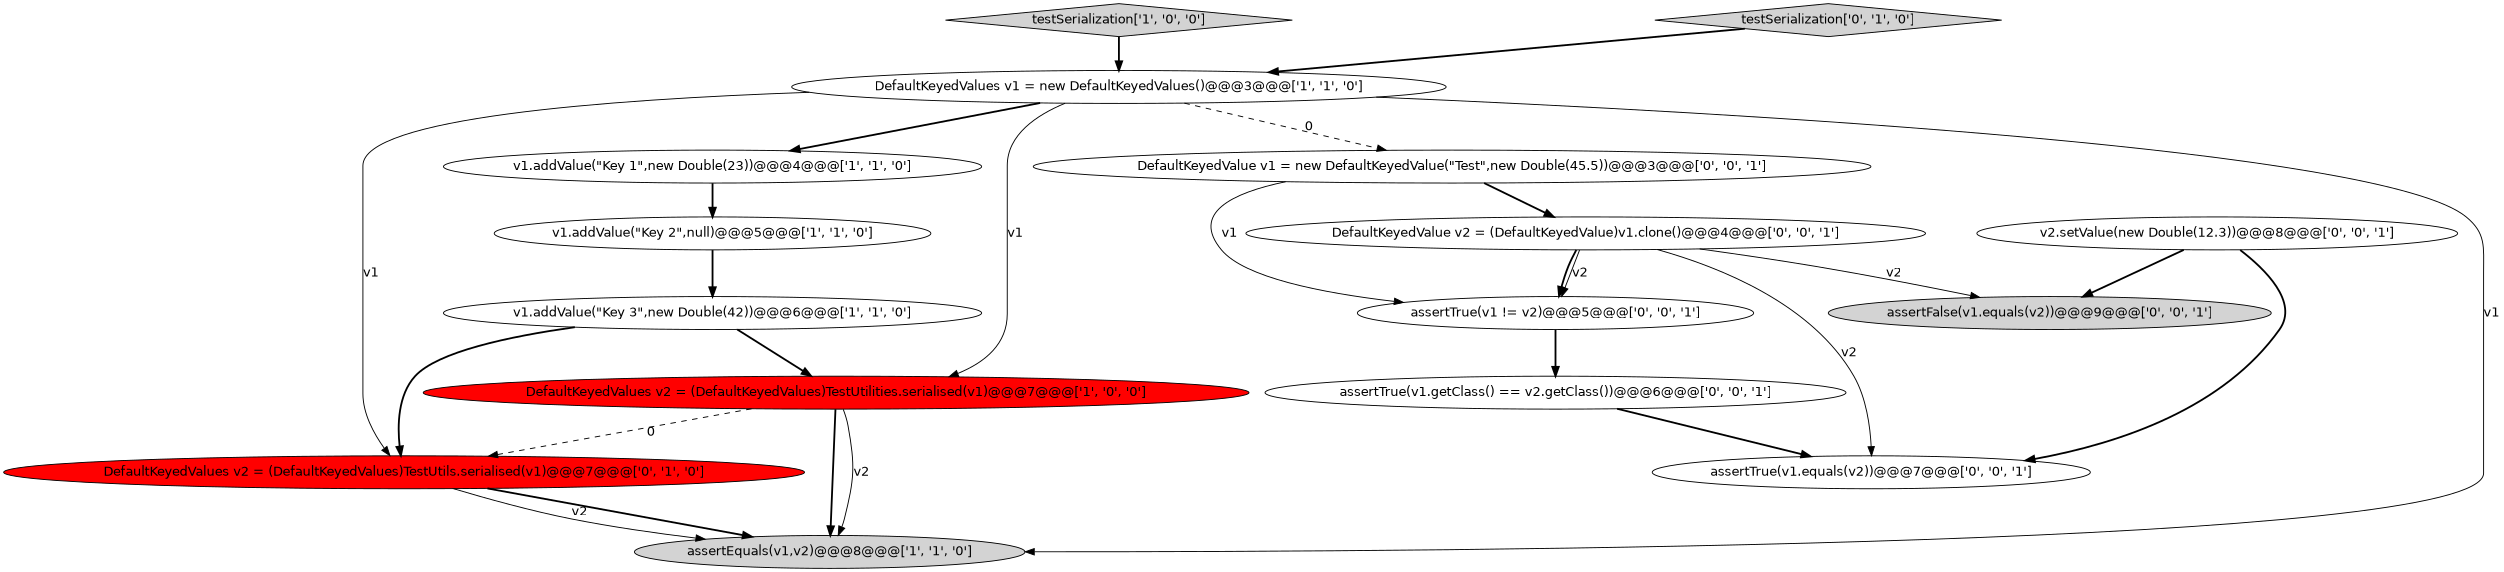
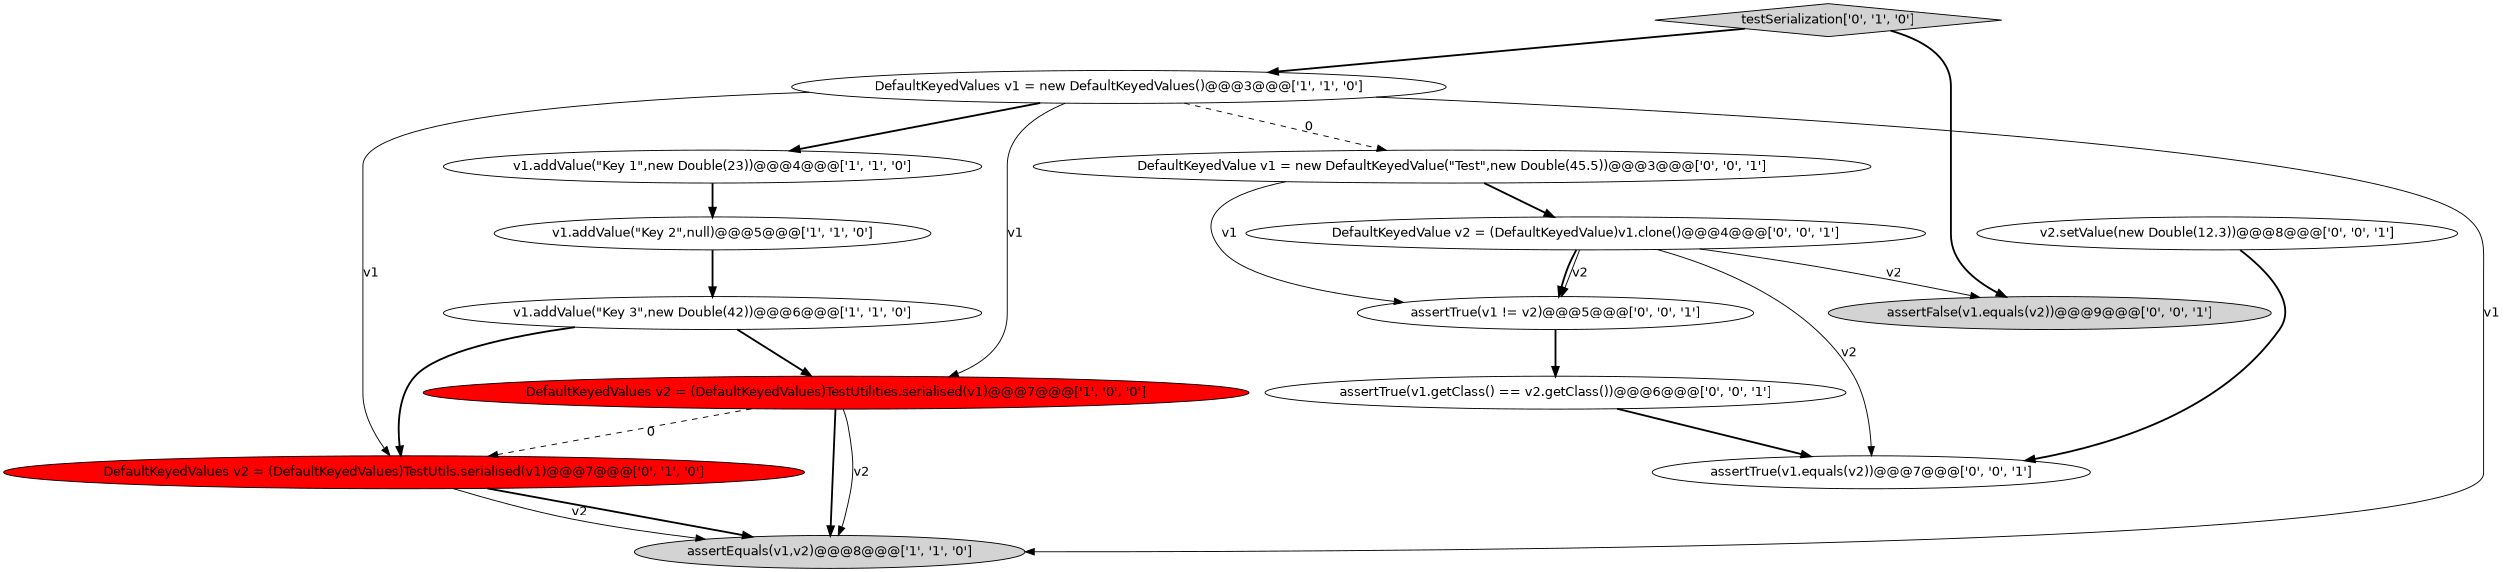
node "testSerialization['1', '0', '0']": removed
edge "v2.setValue(new Double(12.3))@@@8@@@['0', '0', '1']" -> "assertFalse(v1.equals(v2))@@@9@@@['0', '0', '1']": now "testSerialization['0', '1', '0']" -> "assertFalse(v1.equals(v2))@@@9@@@['0', '0', '1']"
